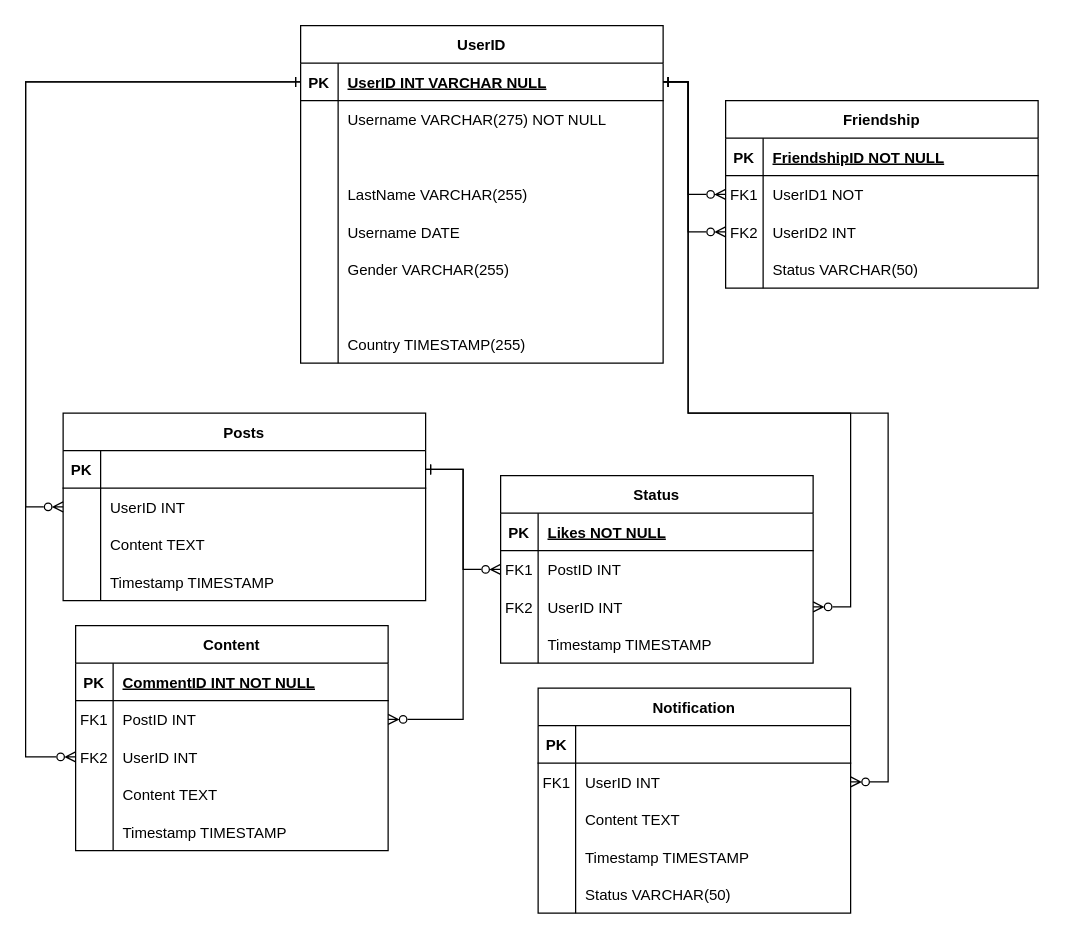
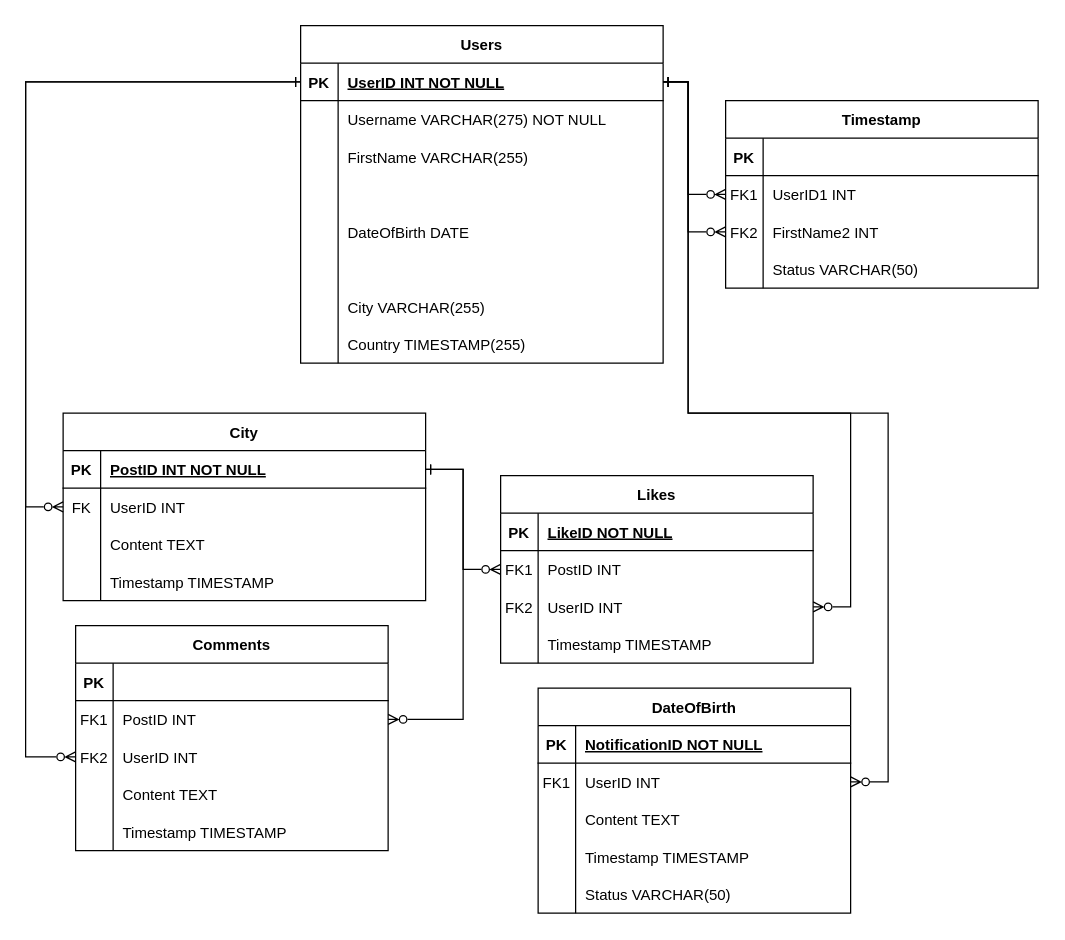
node "UserID": label "UserID" -> "Users"
node "UserID INT VARCHAR NULL": label "UserID INT VARCHAR NULL" -> "UserID INT NOT NULL"
node "Friendship": label "Friendship" -> "Timestamp"
node "FirstName VARCHAR(255)": added
node "FriendshipID NOT NULL": removed
node "LastName VARCHAR(255)": removed
node "UserID1 NOT": label "UserID1 NOT" -> "UserID1 INT"
node "Username DATE": label "Username DATE" -> "DateOfBirth DATE"
node "UserID2 INT": label "UserID2 INT" -> "FirstName2 INT"
node "Gender VARCHAR(255)": removed
node "City VARCHAR(255)": added
node "Posts": label "Posts" -> "City"
node "PostID INT NOT NULL": added
node "Status": label "Status" -> "Likes"
node "FK": added
node "Likes NOT NULL": label "Likes NOT NULL" -> "LikeID NOT NULL"
node "Content": label "Content" -> "Comments"
node "CommentID INT NOT NULL": removed
node "Notification": label "Notification" -> "DateOfBirth"
node "NotificationID NOT NULL": added
